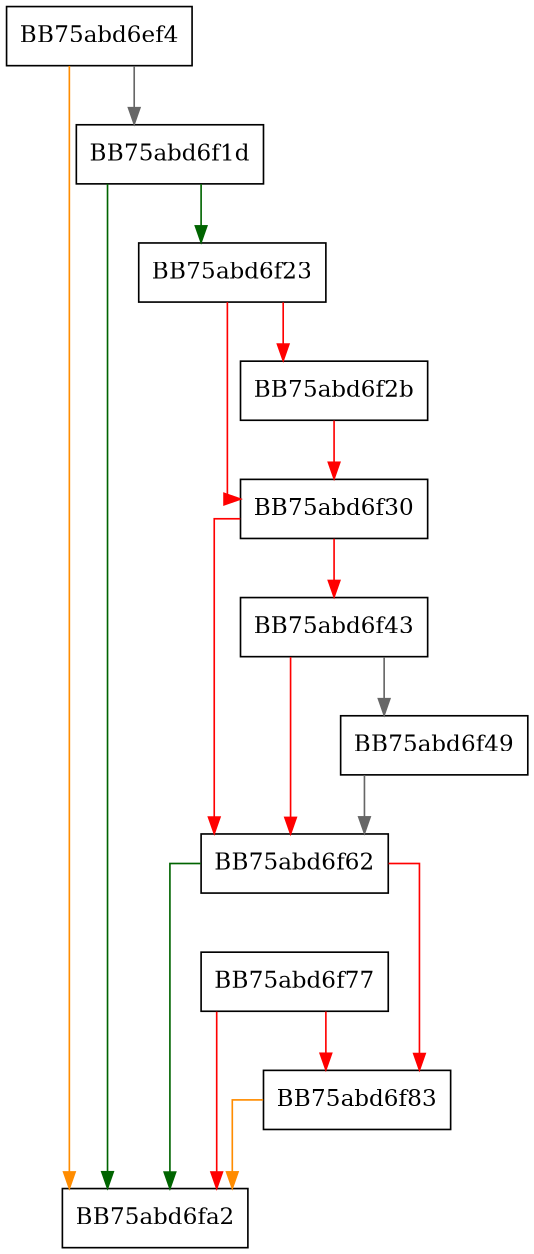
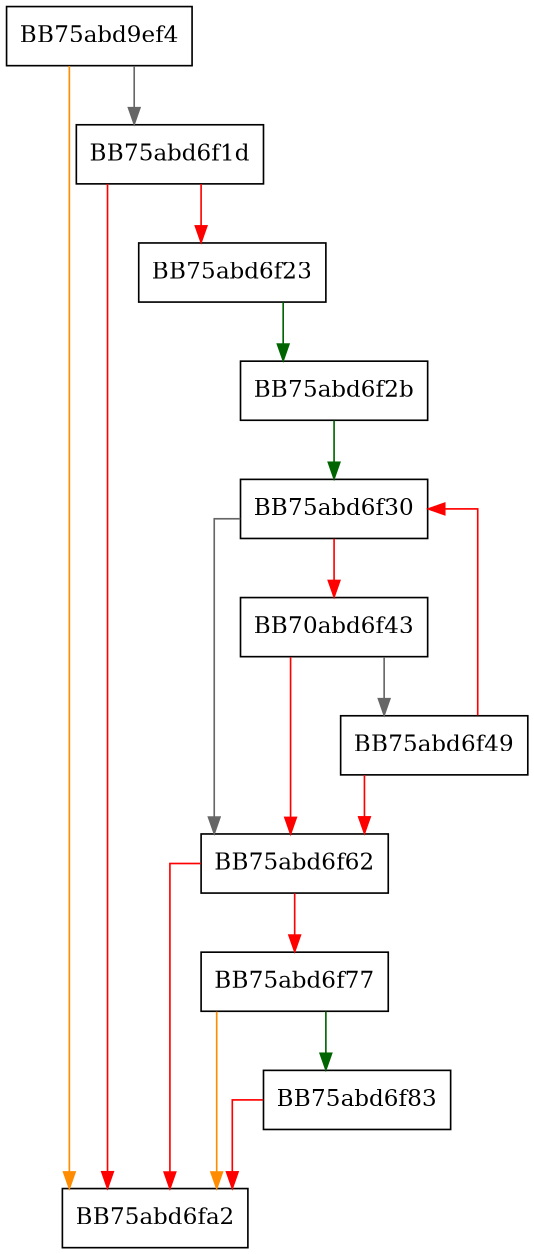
node "BB75abd6ef4": label "BB75abd6ef4" -> "BB75abd9ef4"
edge "BB75abd6f1d" -> "BB75abd6f23": color darkgreen -> red
edge "BB75abd6f23" -> "BB75abd6f2b": color red -> darkgreen
edge "BB75abd6f23" -> "BB75abd6f30": now "BB75abd6f49" -> "BB75abd6f30"
edge "BB75abd6f2b" -> "BB75abd6f30": color red -> darkgreen
node "BB75abd6f43": label "BB75abd6f43" -> "BB70abd6f43"
edge "BB75abd6f30" -> "BB75abd6f62": color red -> gray40
edge "BB75abd6f1d" -> "BB75abd6fa2": color darkgreen -> red
edge "BB75abd6f49" -> "BB75abd6f62": color gray40 -> red
edge "BB75abd6f62" -> "BB75abd6f83": now "BB75abd6f62" -> "BB75abd6f77"
edge "BB75abd6f62" -> "BB75abd6fa2": color darkgreen -> red
edge "BB75abd6f77" -> "BB75abd6f83": color red -> darkgreen
edge "BB75abd6f77" -> "BB75abd6fa2": color red -> darkorange
edge "BB75abd6f83" -> "BB75abd6fa2": color darkorange -> red
